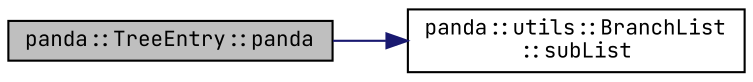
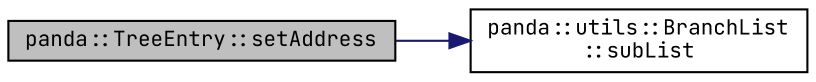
node "panda::TreeEntry::panda": label "panda::TreeEntry::panda" -> "panda::TreeEntry::setAddress"
